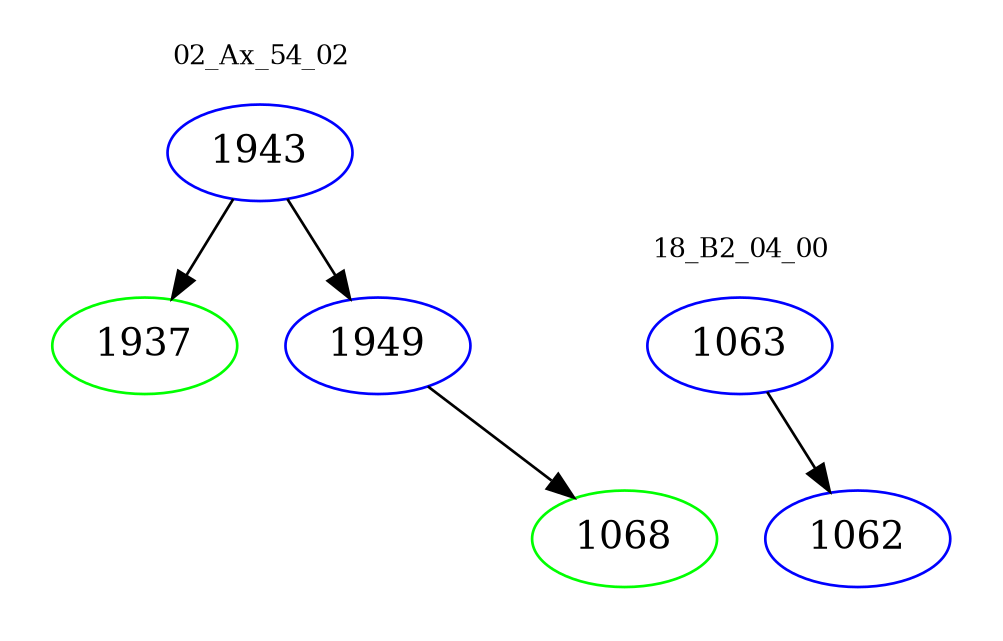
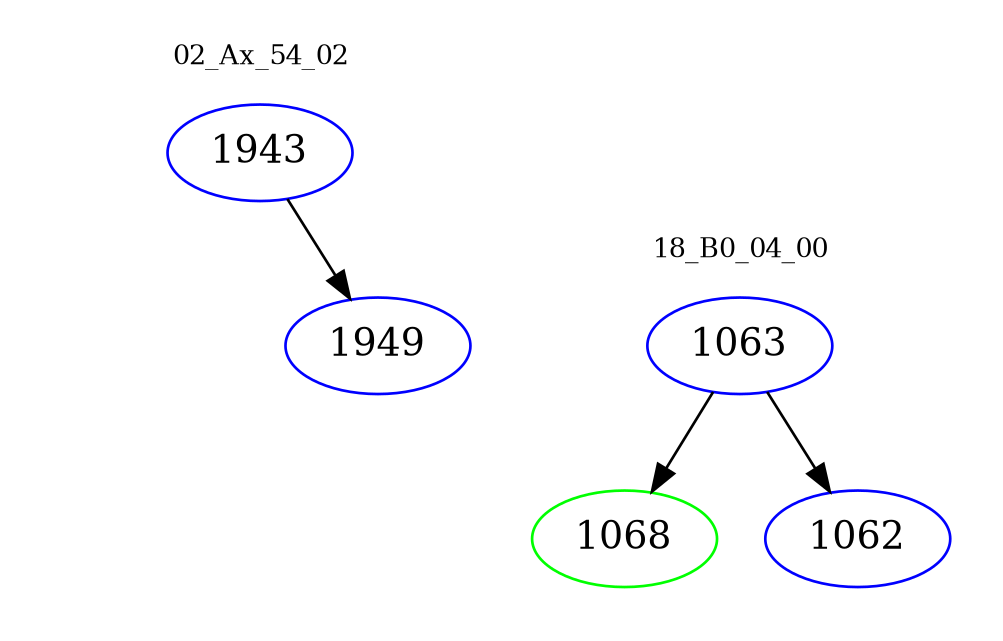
cluster "18_B2_04_00": label "18_B2_04_00" -> "18_B0_04_00"
node "1937": removed
edge "1949" -> "1068": now "1063" -> "1068"
